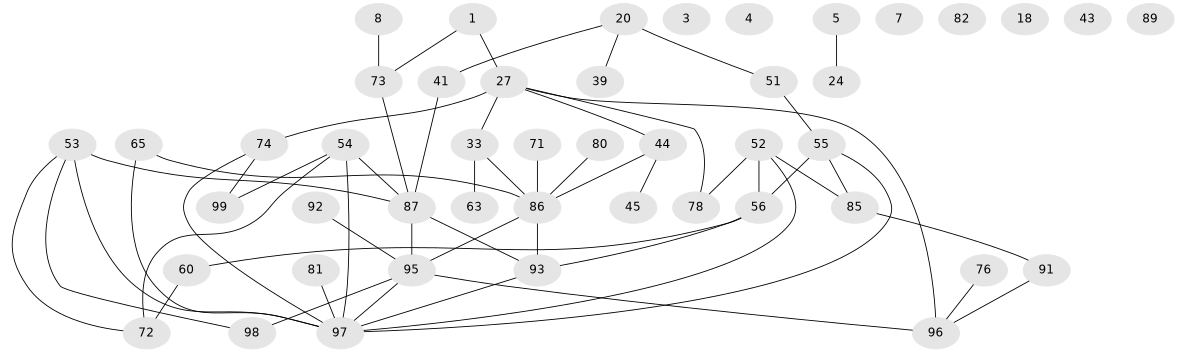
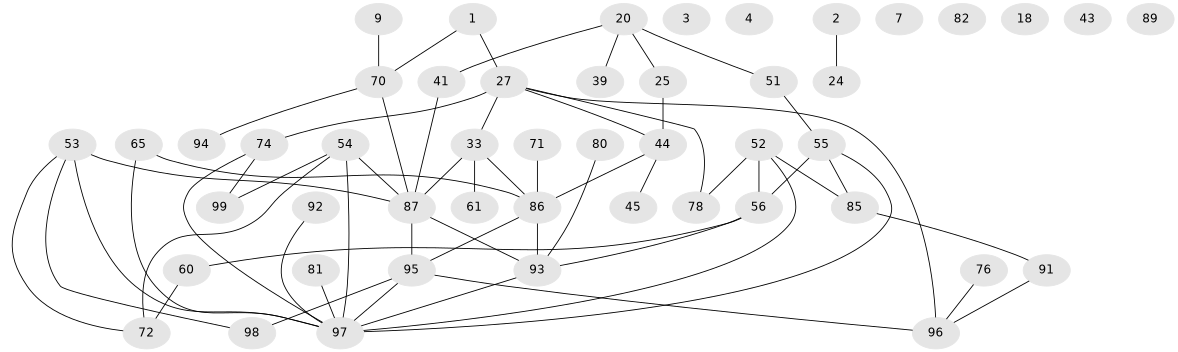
node "8": label "8" -> "9"
node "5": label "5" -> "2"
node "73": label "73" -> "70"
node "25": added
node "94": added
edge "33" -- "87": added
edge "80" -- "86": now "80" -- "93"
node "63": label "63" -> "61"
edge "92" -- "95": now "92" -- "97"
